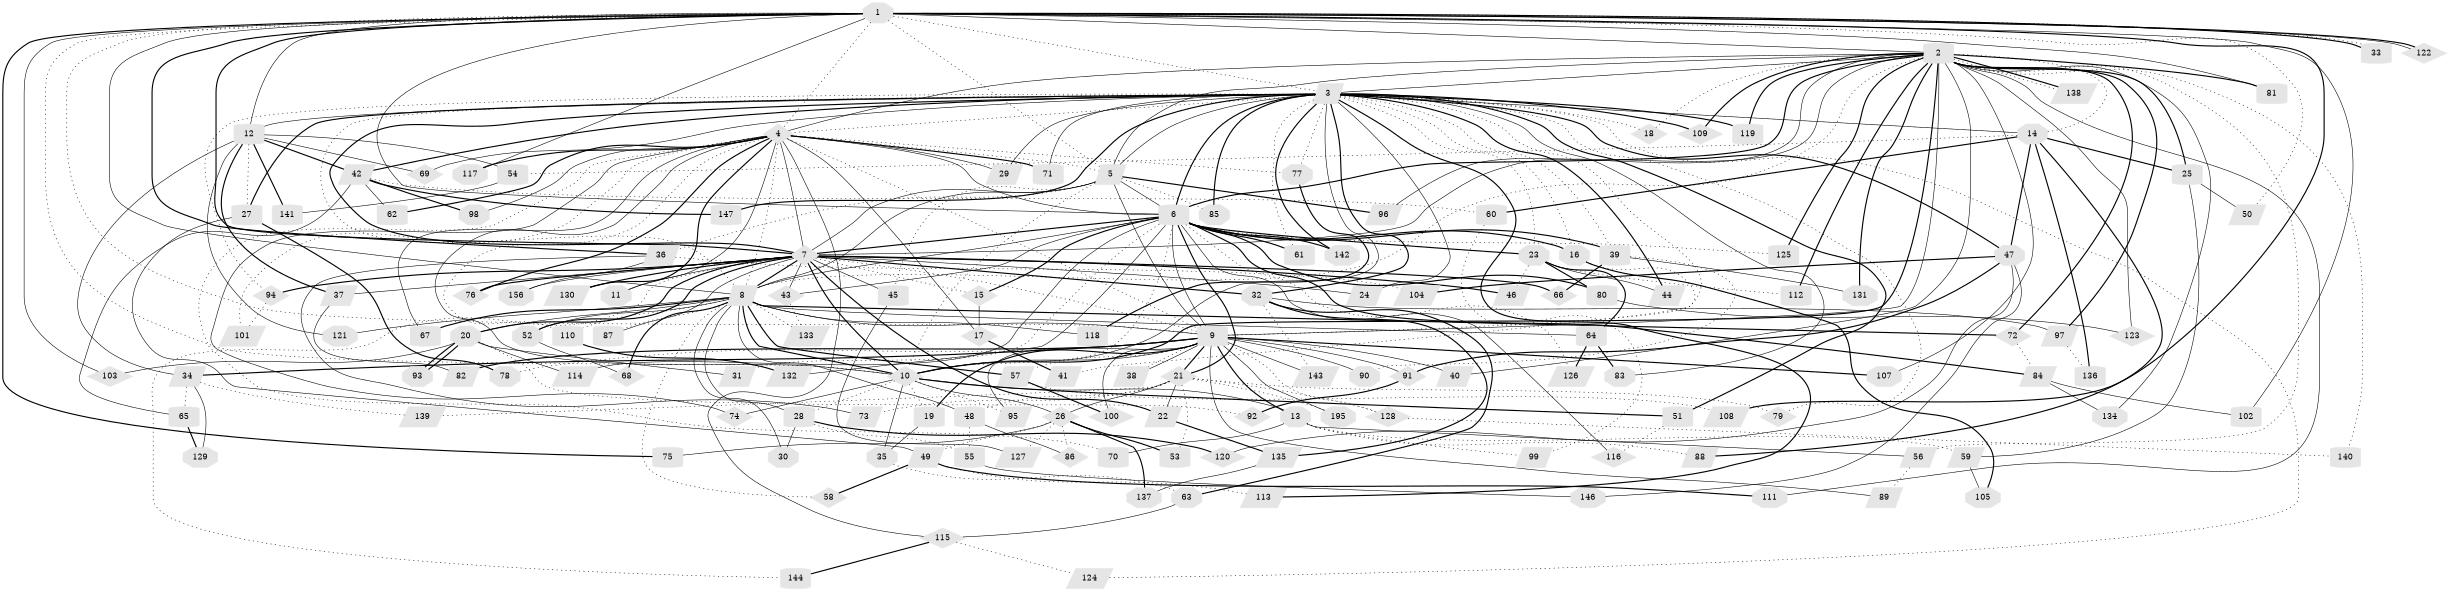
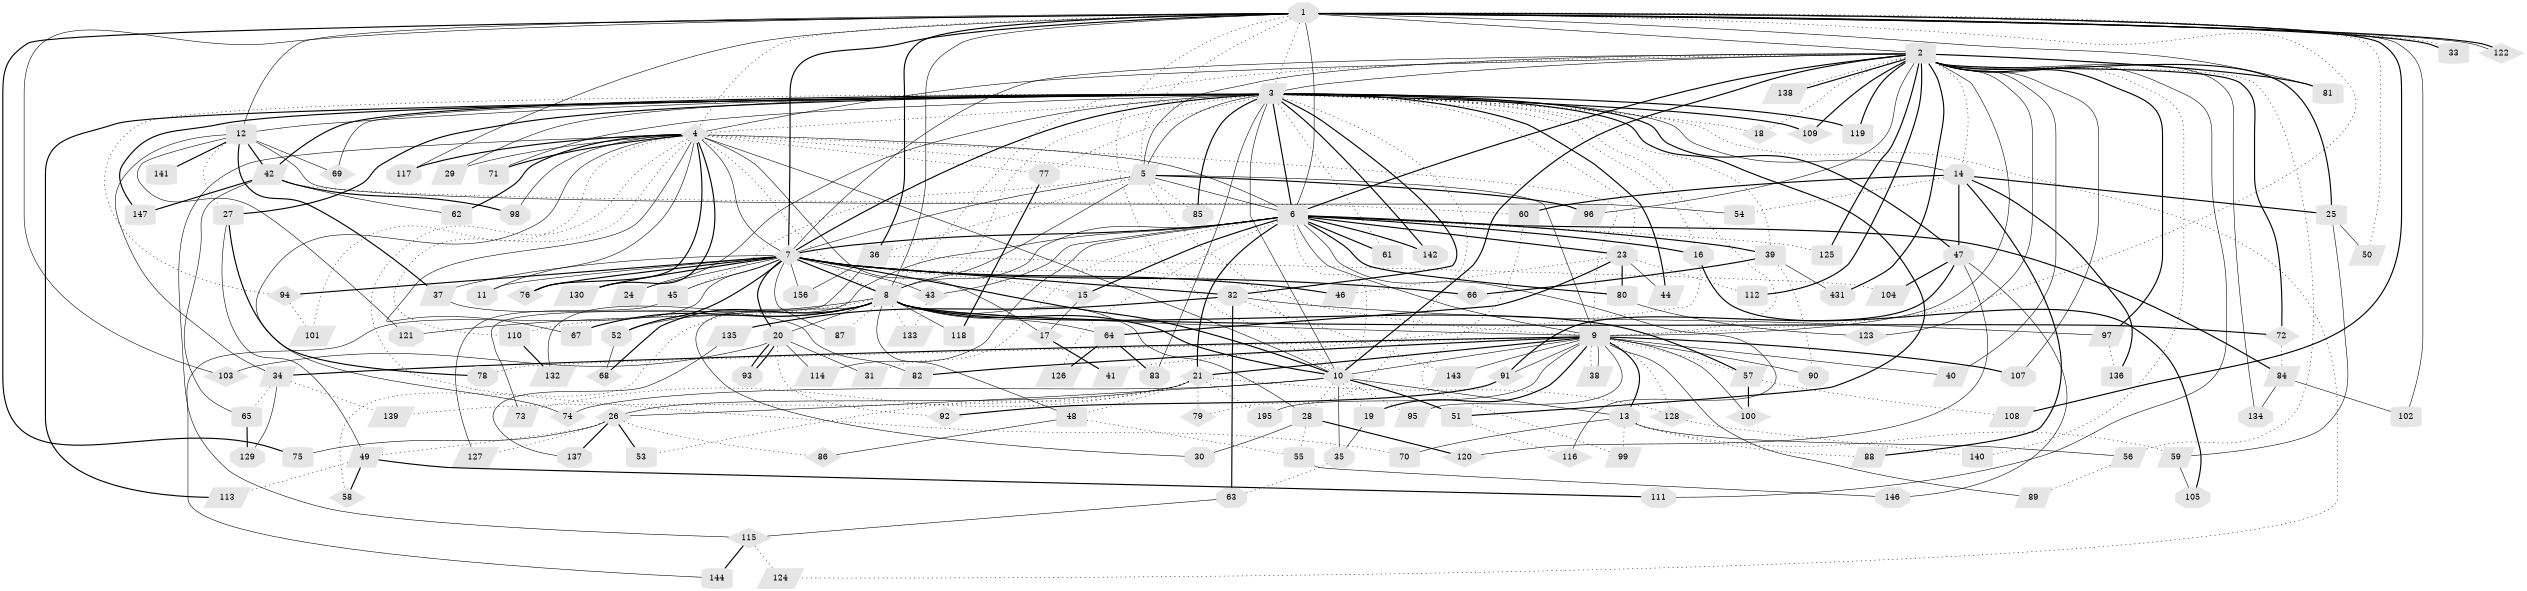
edge "54" -- "141": removed
node "131": label "131" -> "431"
edge "7" -- "144": style dotted -> solid
node "22": removed
